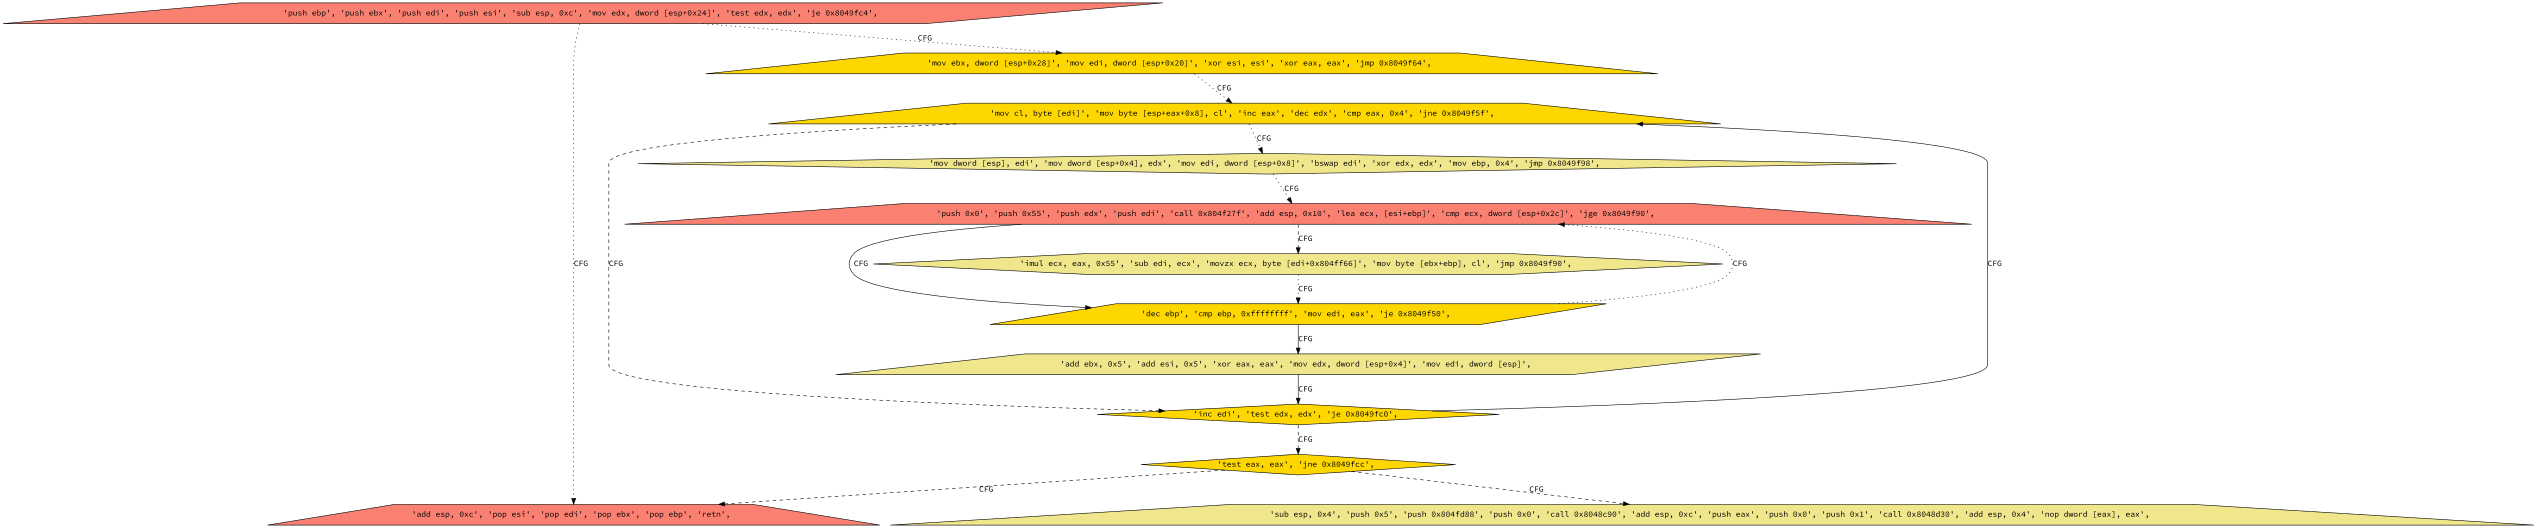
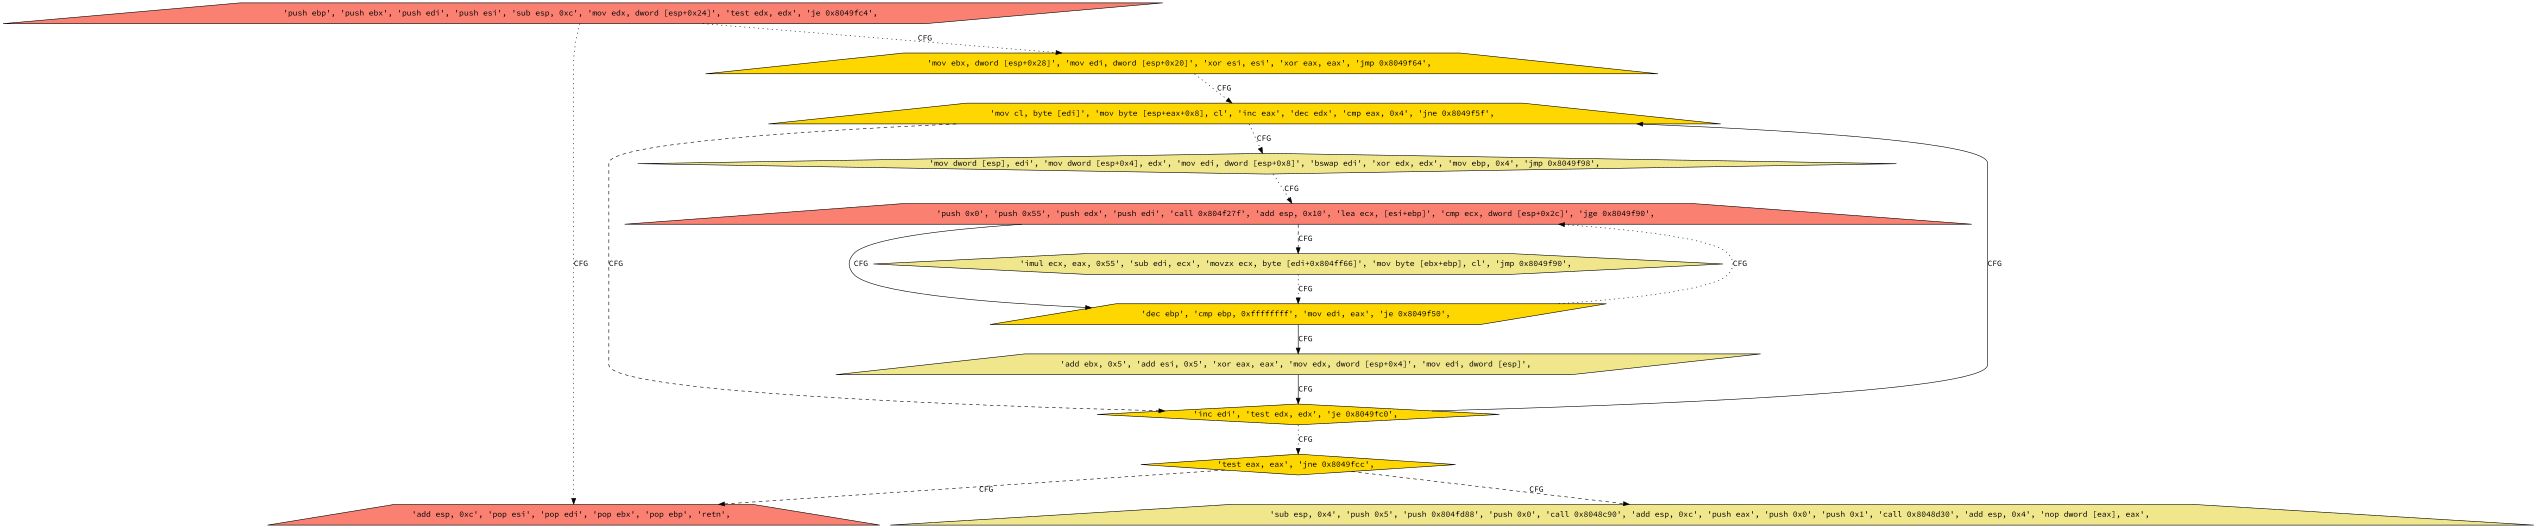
edge "'inc edi', 'test edx, edx', 'je 0x8049fc0'," -> "'test eax, eax', 'jne 0x8049fcc',": style dashed -> dotted
